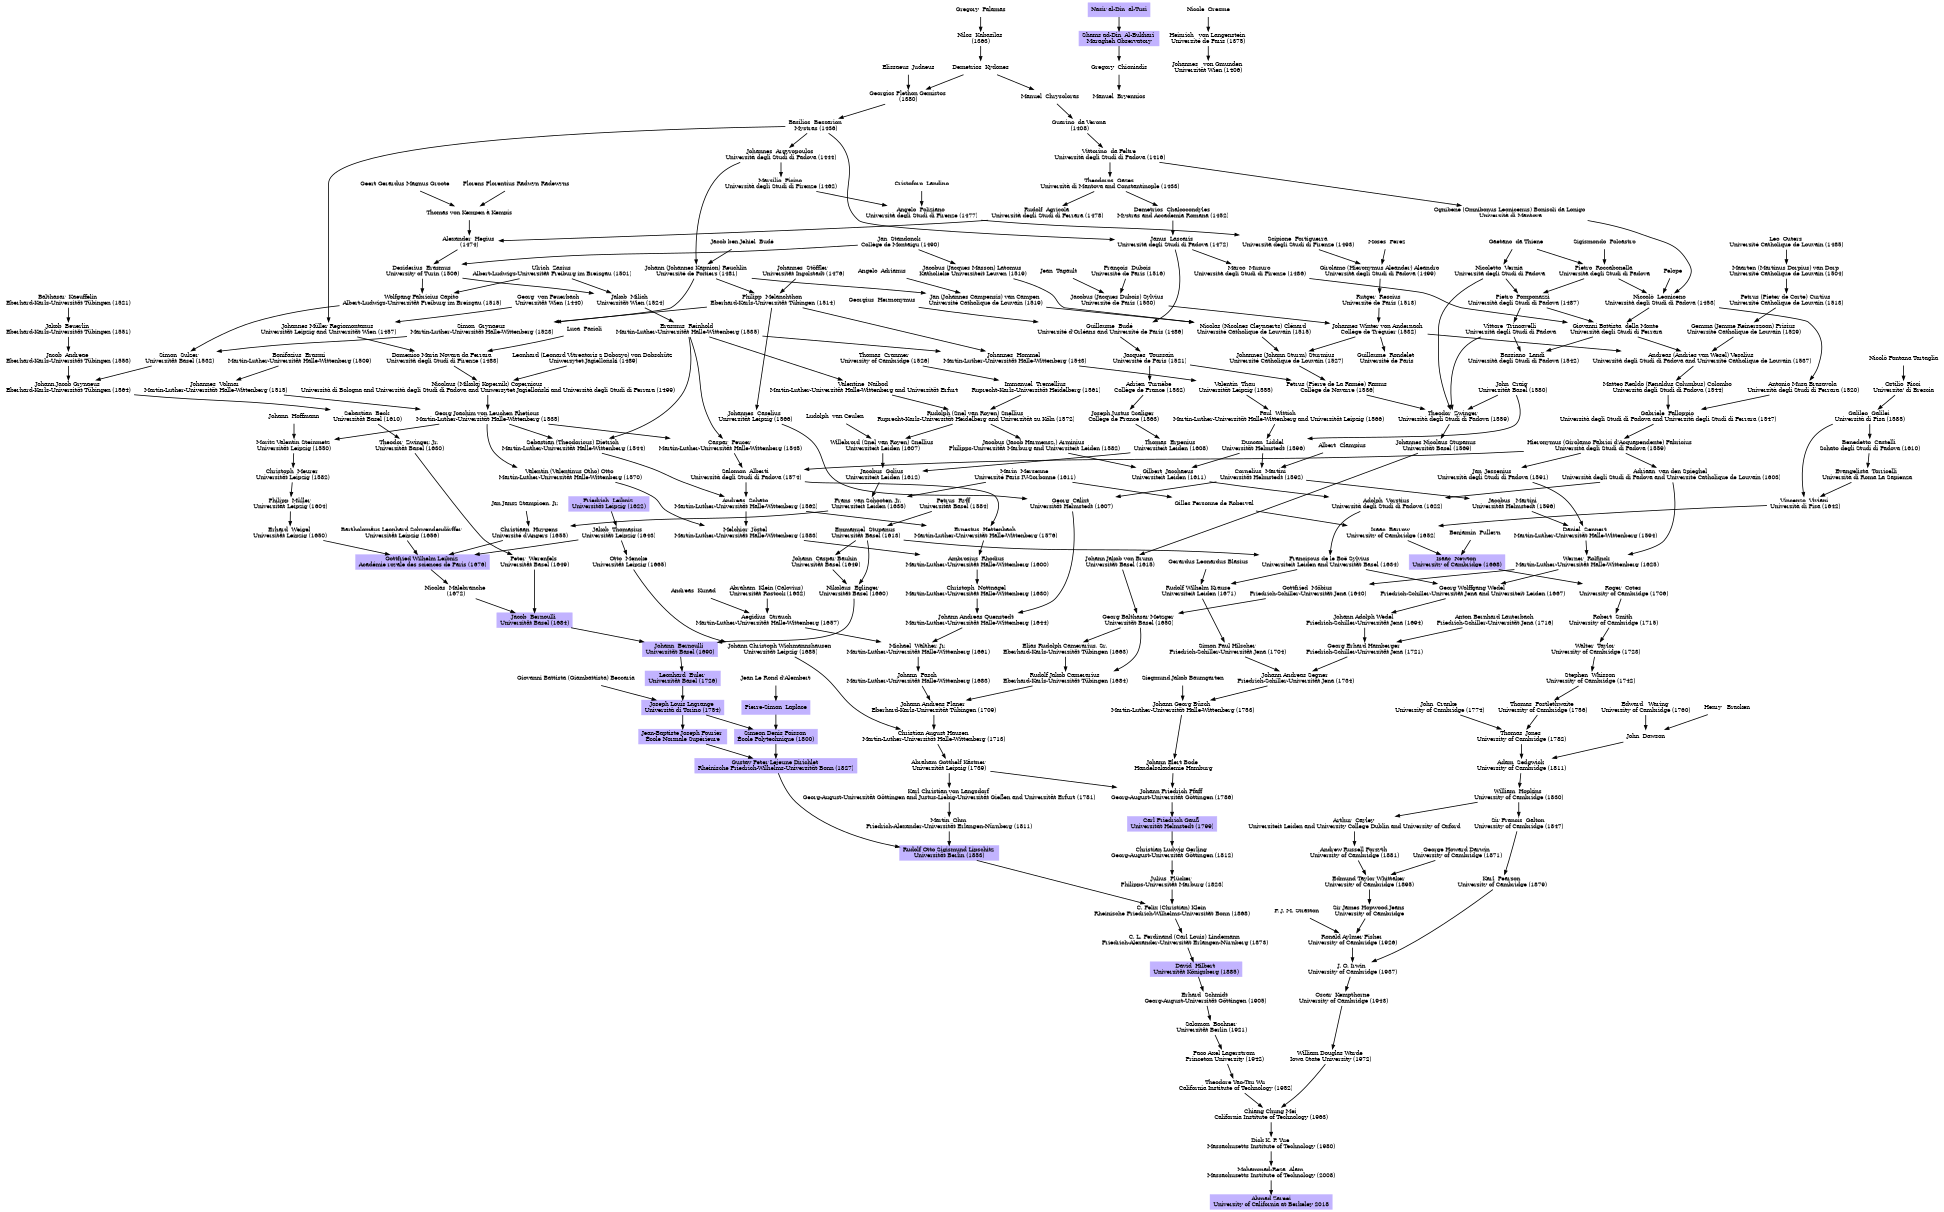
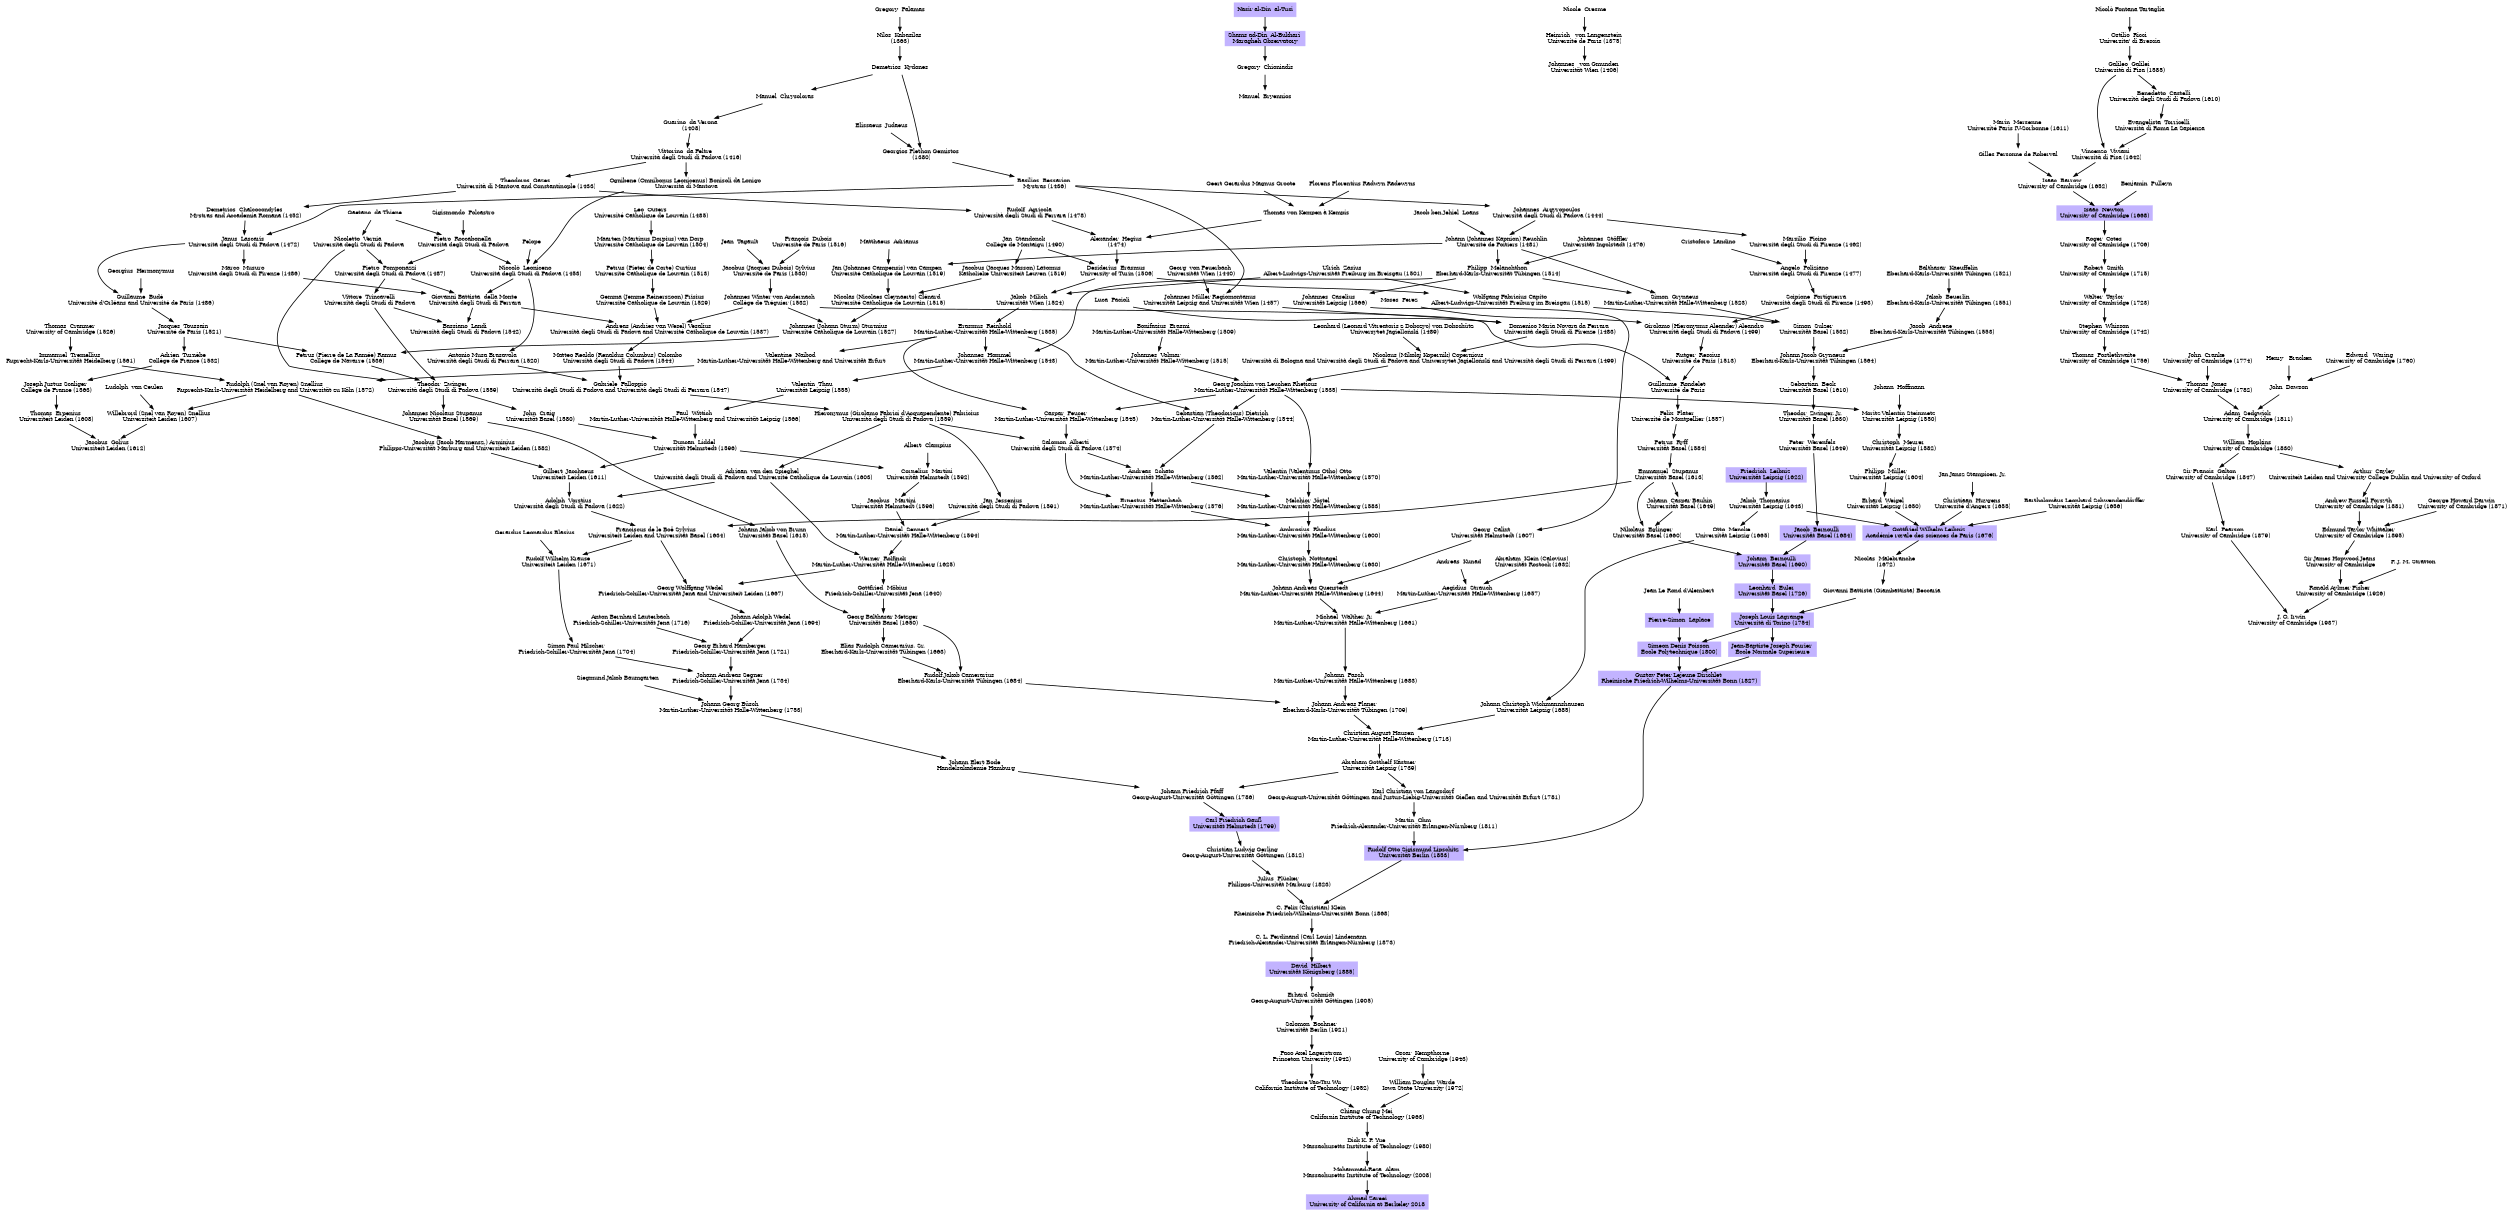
node "Jacob ben Jehiel  Budé": label "Jacob ben Jehiel  Budé" -> "Jacob ben Jehiel  Loans"
node "Angelo  Adrianus": label "Angelo  Adrianus" -> "Matthaeus  Adrianus"
edge "Rutger  Rescius Université de Paris (1513)" -> "Johannes Winter von Andernach Collège de Tréguier (1532)": now "Rutger  Rescius Université de Paris (1513)" -> "Guillaume  Rondelet Université de Paris"
edge "John  Craig Universität Basel (1580)" -> "Theodor  Zwinger Università degli Studi di Padova (1559)": reversed
node "Felix  Plater Université de Montpellier (1557)": added
node "Benedetto  Castelli Schato degli Studi di Padova (1610)": label "Benedetto  Castelli Schato degli Studi di Padova (1610)" -> "Benedetto  Castelli Università degli Studi di Padova (1610)"
edge "Cornelius  Martini Universität Helmstedt (1592)" -> "Georg  Calixt Universität Helmstedt (1607)": removed
node "Frans  van Schooten, Jr. Universiteit Leiden (1635)": removed
edge "Nicolas  Malebranche (1672)" -> "Jacob  Bernoulli Universität Basel (1684)": now "Nicolas  Malebranche (1672)" -> "Giovanni Battista (Giambattista) Beccaria"
edge "J. O. Irwin University of Cambridge (1937)" -> "Oscar  Kempthorne University of Cambridge (1943)": removed
